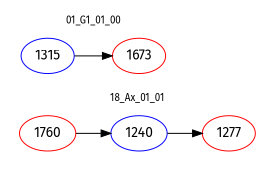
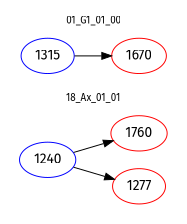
node "1673": label "1673" -> "1670"
edge "1760" -> "1240": reversed
